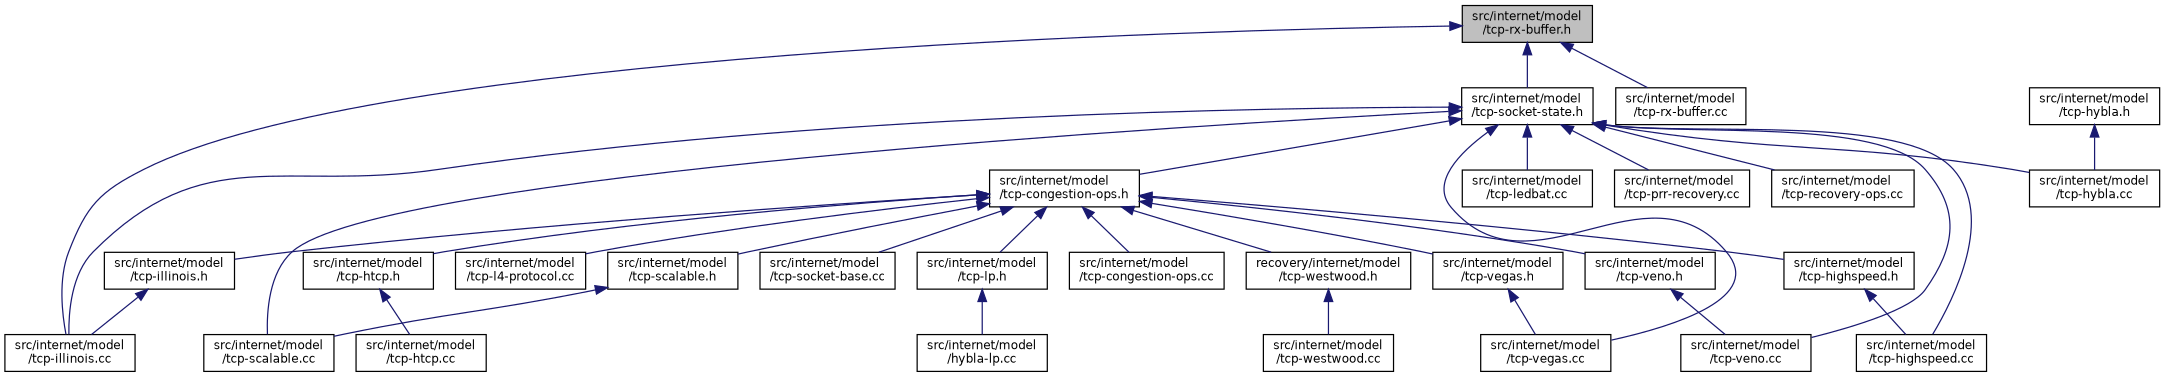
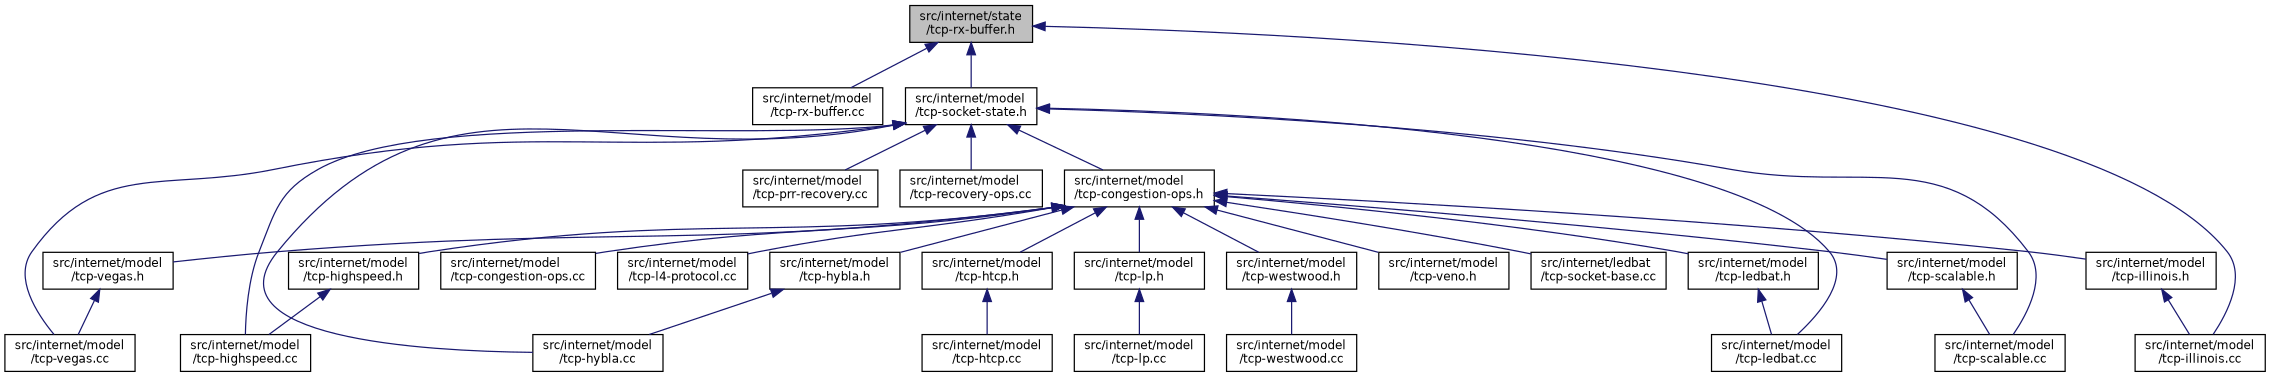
node "src/internet/model /tcp-rx-buffer.h": label "src/internet/model /tcp-rx-buffer.h" -> "src/internet/state /tcp-rx-buffer.h"
edge "src/internet/model /tcp-illinois.cc" -> "src/internet/model /tcp-socket-state.h": removed
edge "src/internet/model /tcp-hybla.h" -> "src/internet/model /tcp-congestion-ops.h": added
node "src/internet/model /tcp-socket-base.cc": label "src/internet/model /tcp-socket-base.cc" -> "src/internet/ledbat /tcp-socket-base.cc"
node "recovery/internet/model /tcp-westwood.h": label "recovery/internet/model /tcp-westwood.h" -> "src/internet/model /tcp-westwood.h"
node "src/internet/model /tcp-ledbat.h": added
node "src/internet/model /hybla-lp.cc": label "src/internet/model /hybla-lp.cc" -> "src/internet/model /tcp-lp.cc"
node "src/internet/model /tcp-veno.cc": removed
